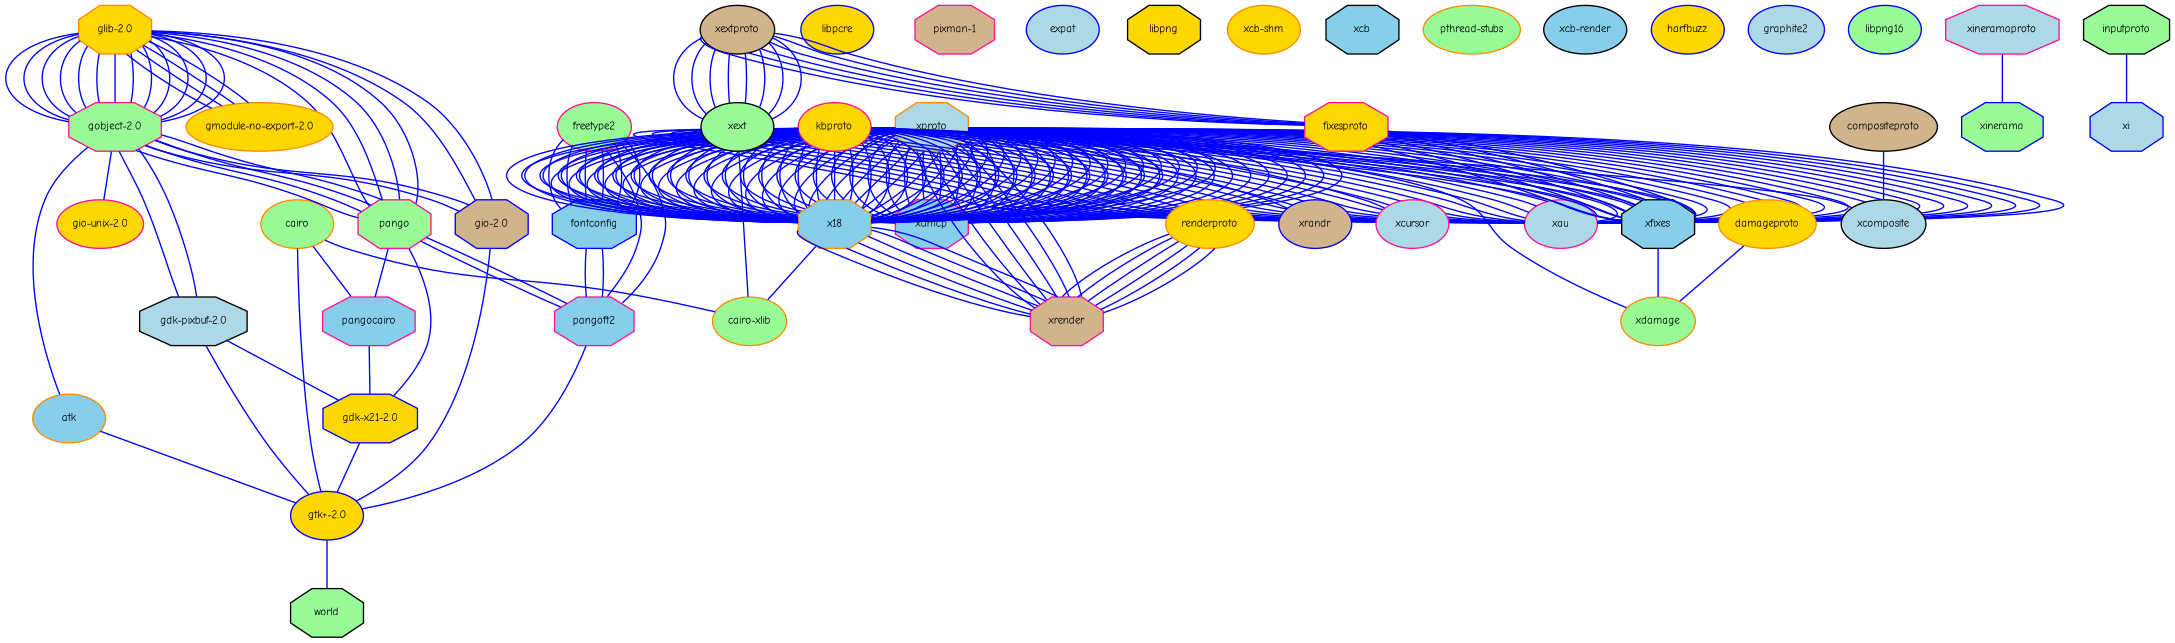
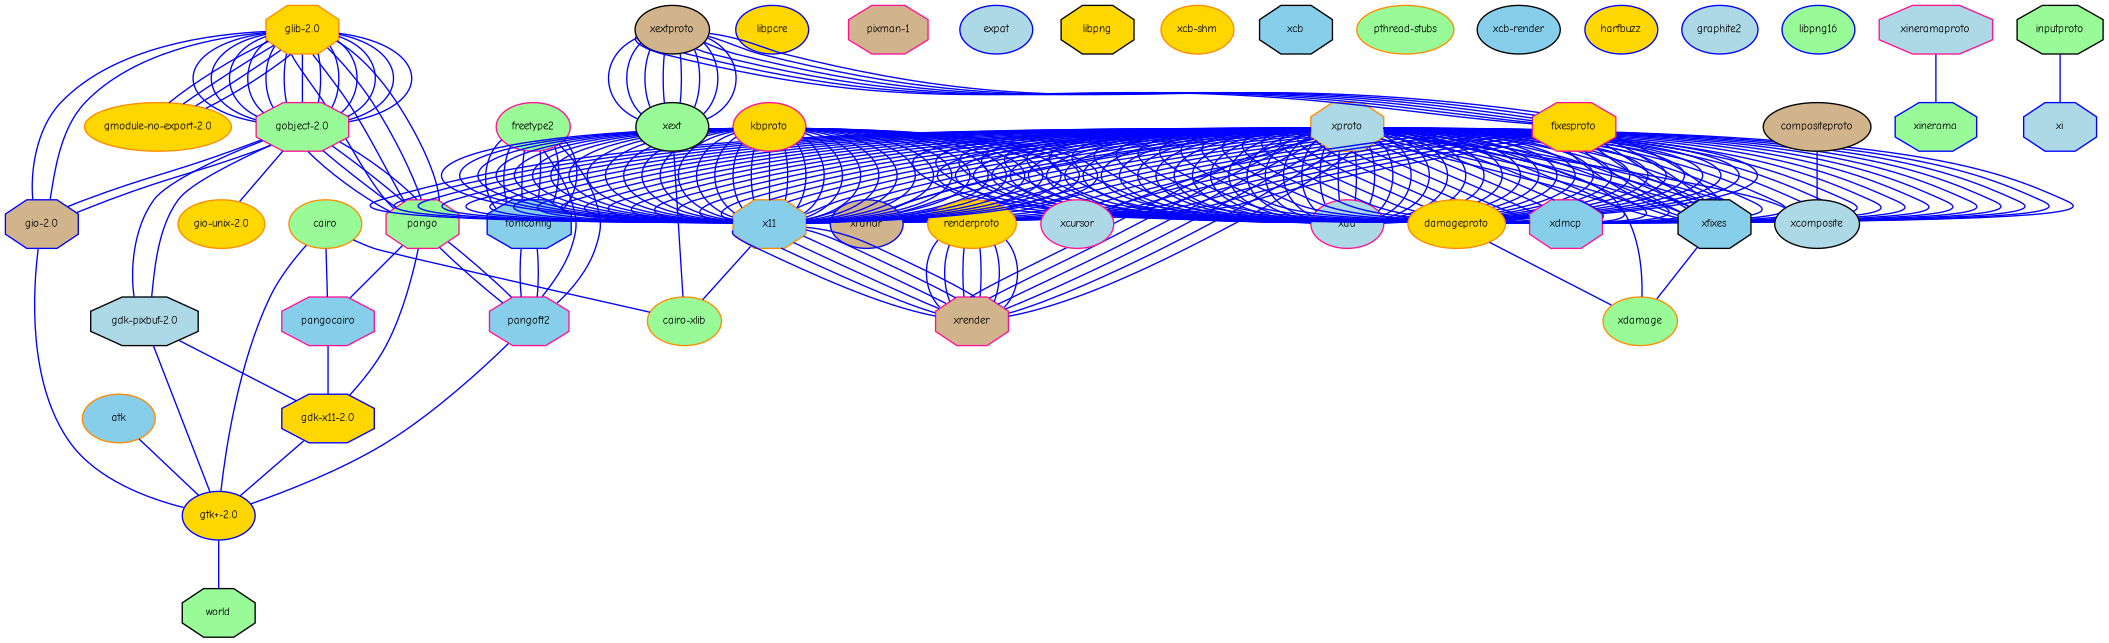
node "gio-unix-2.0": color deeppink -> darkorange
node "x18": label "x18" -> "x11"
edge "gobject-2.0" -- "atk": removed
node "gdk-x21-2.0": label "gdk-x21-2.0" -> "gdk-x11-2.0"
